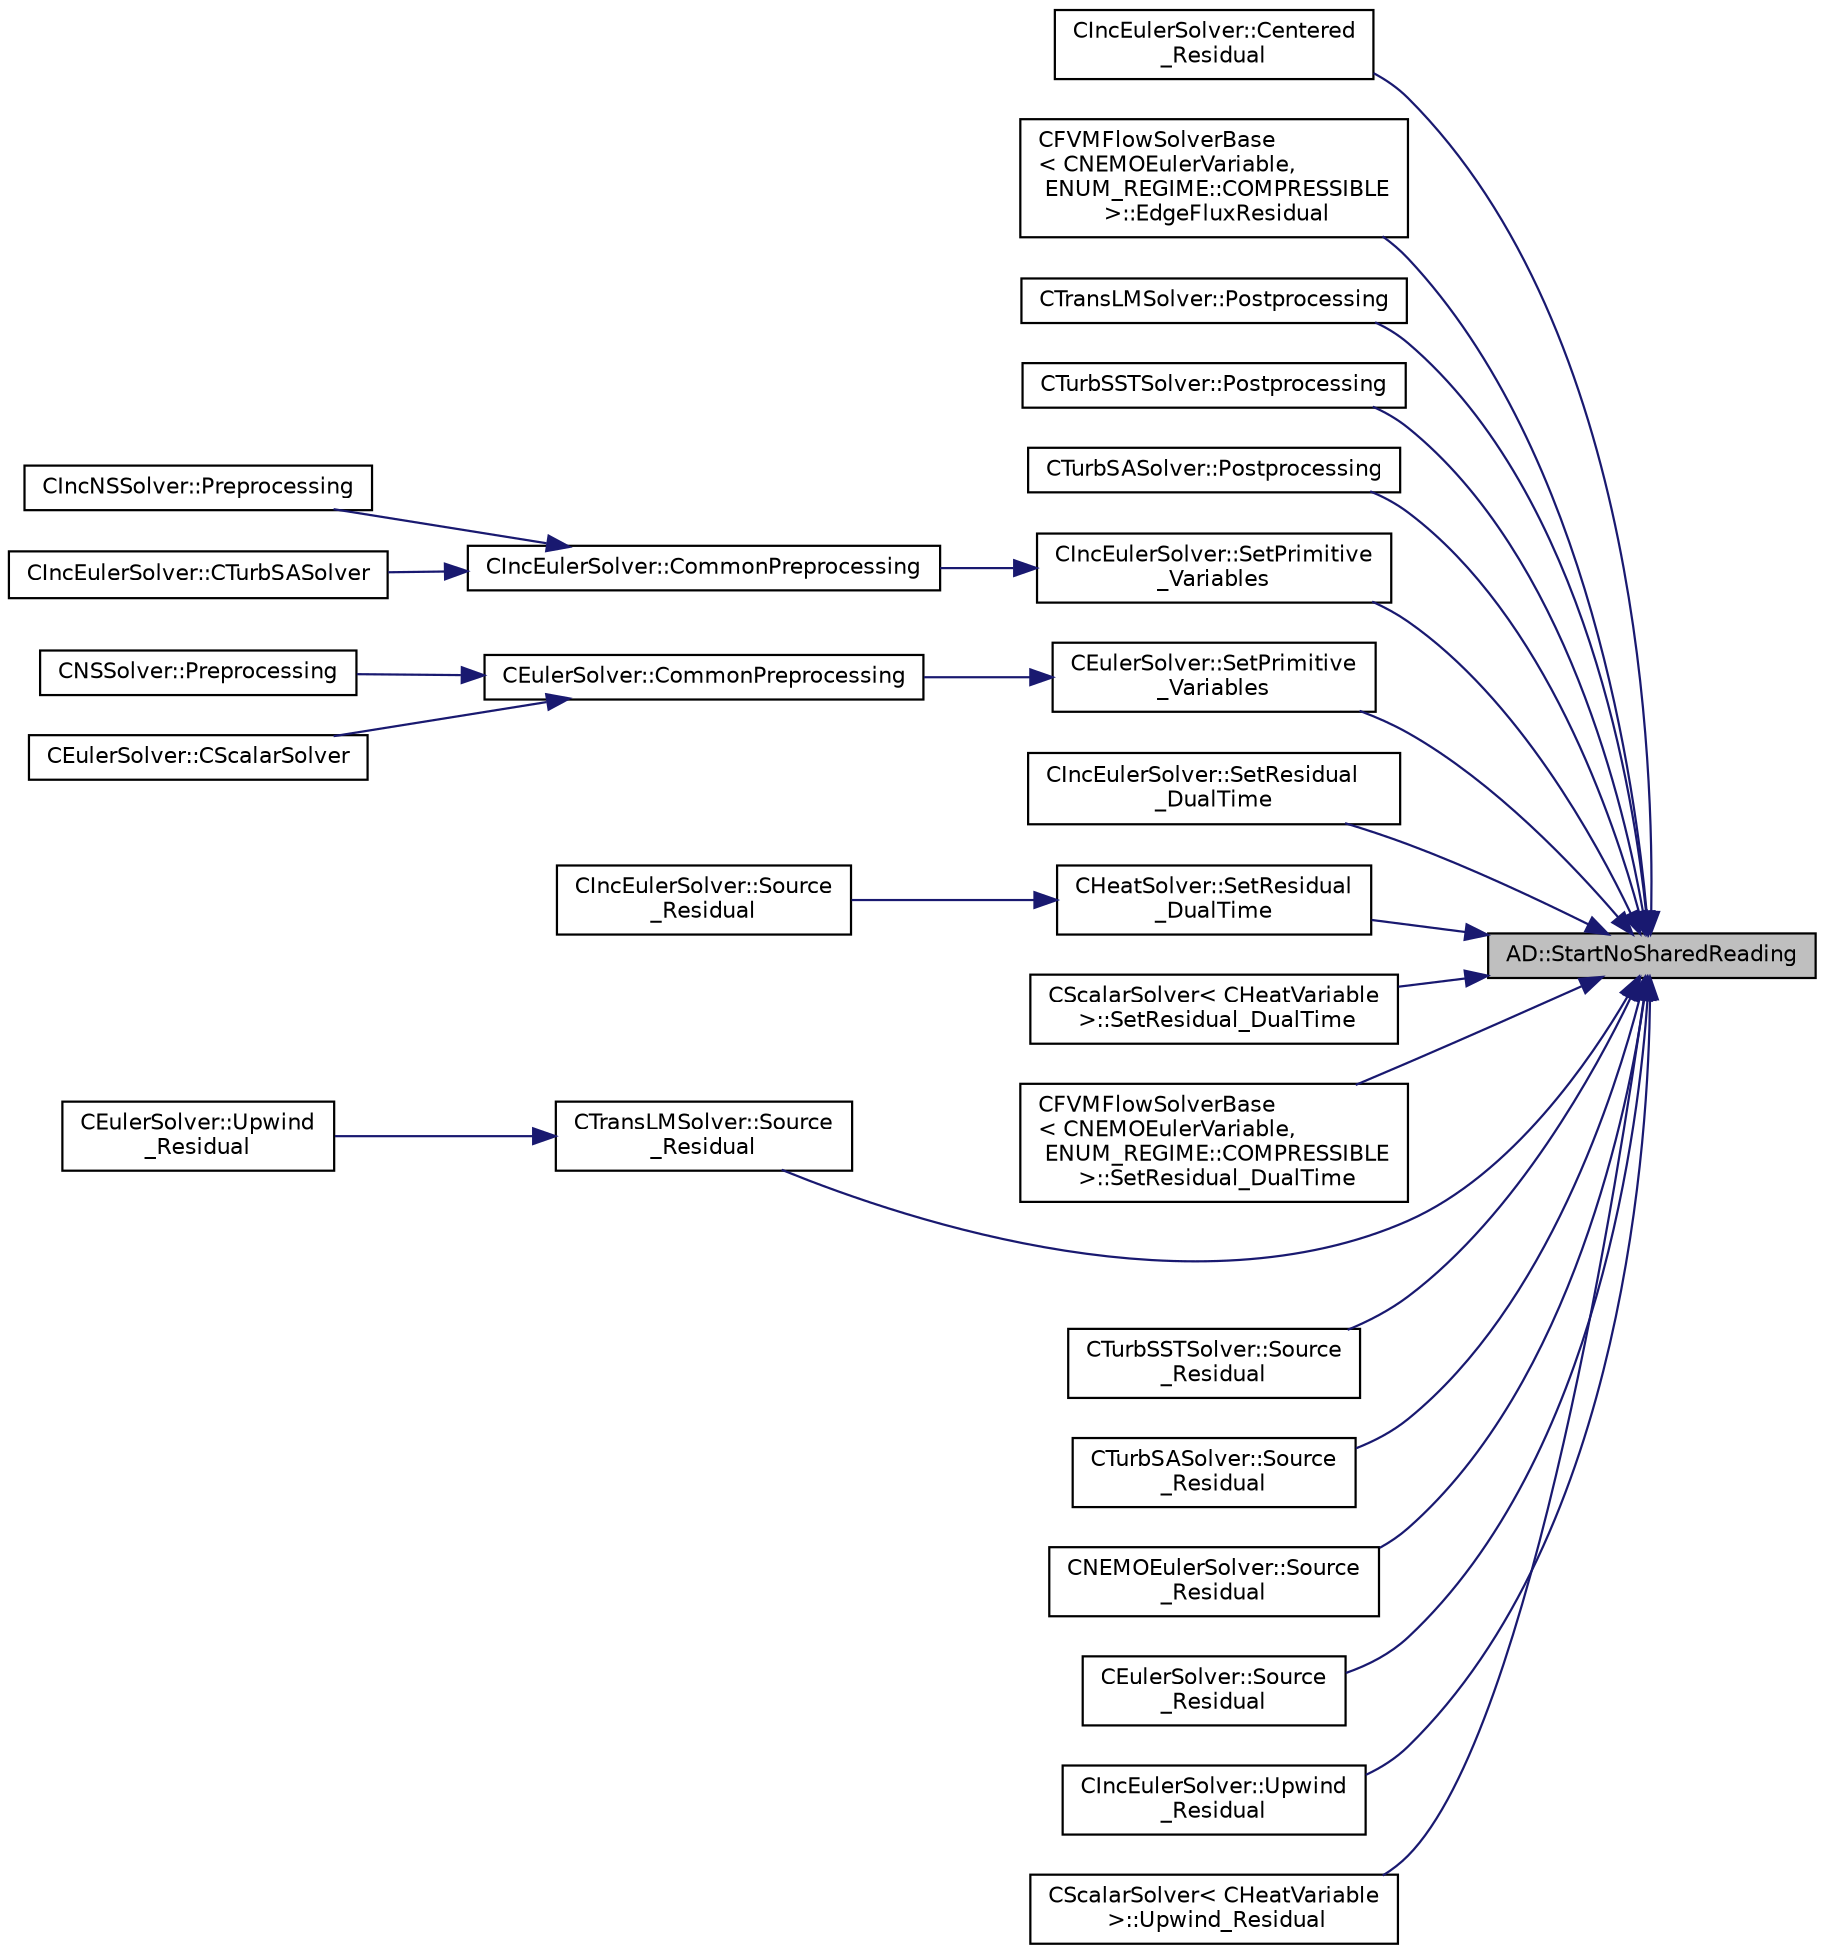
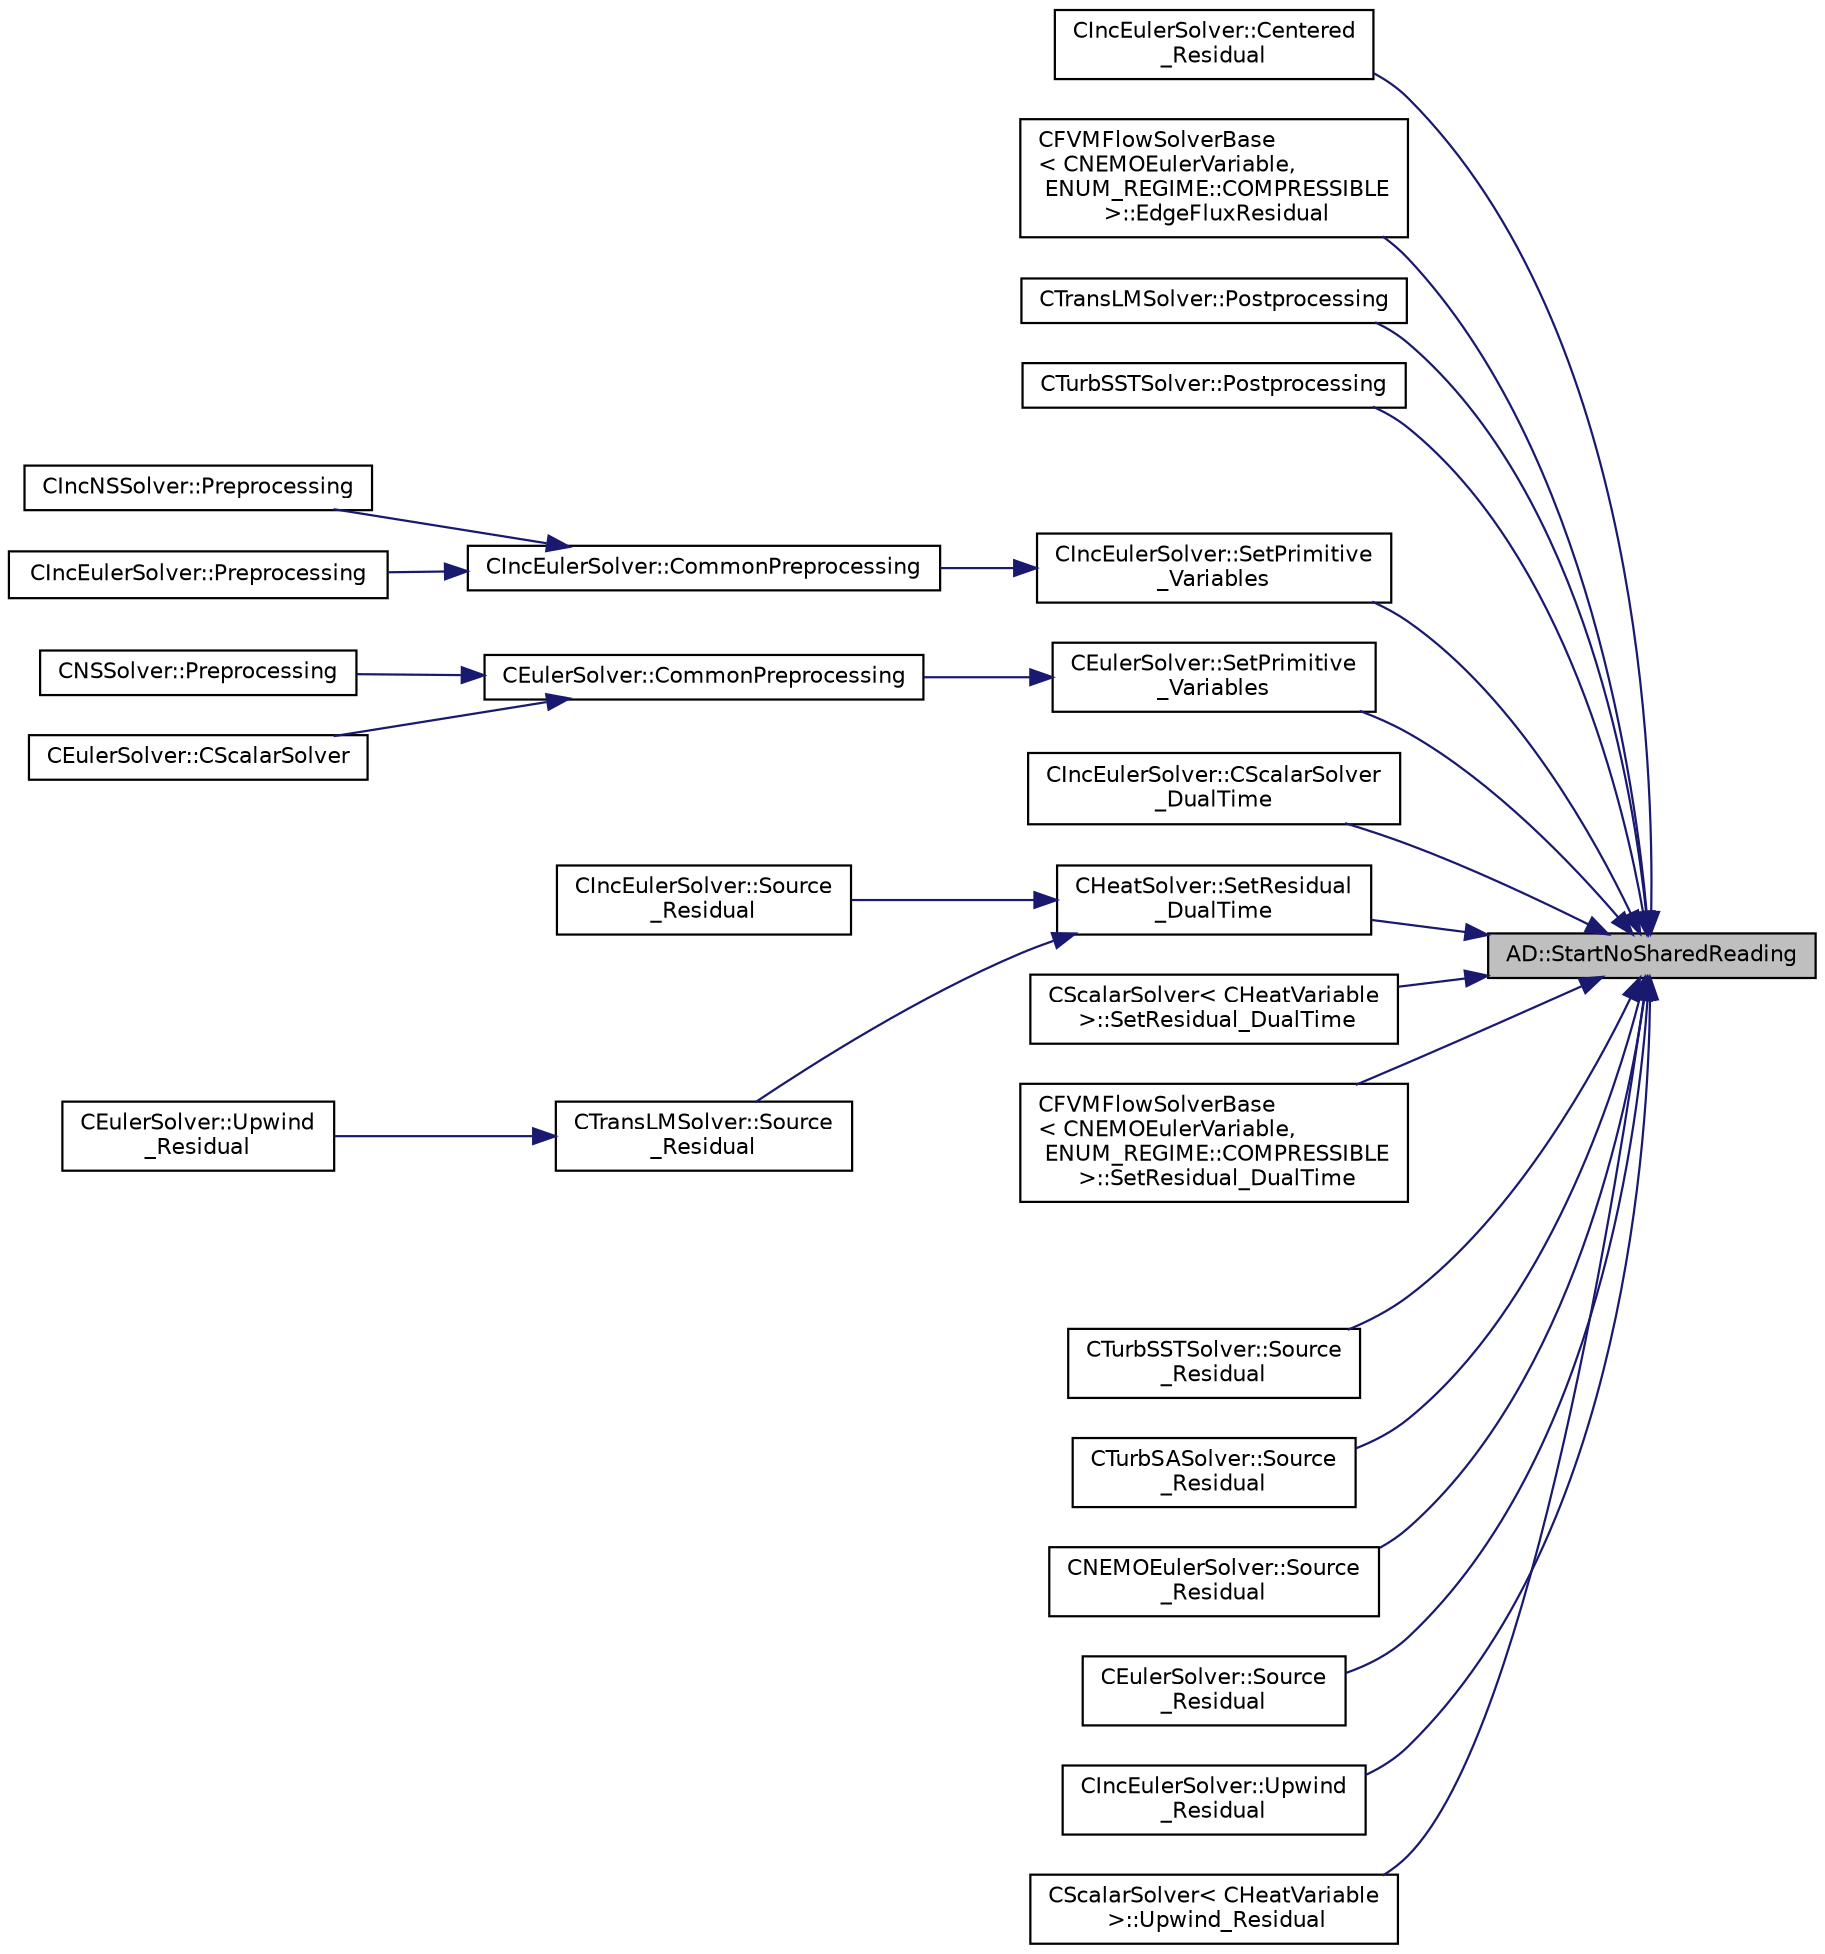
node "CTurbSASolver::Postprocessing": removed
node "CIncEulerSolver::CTurbSASolver": label "CIncEulerSolver::CTurbSASolver" -> "CIncEulerSolver::Preprocessing"
node "CIncEulerSolver::SetResidual _DualTime": label "CIncEulerSolver::SetResidual _DualTime" -> "CIncEulerSolver::CScalarSolver _DualTime"
edge "CTransLMSolver::Source _Residual" -> "AD::StartNoSharedReading": now "CTransLMSolver::Source _Residual" -> "CHeatSolver::SetResidual _DualTime"
